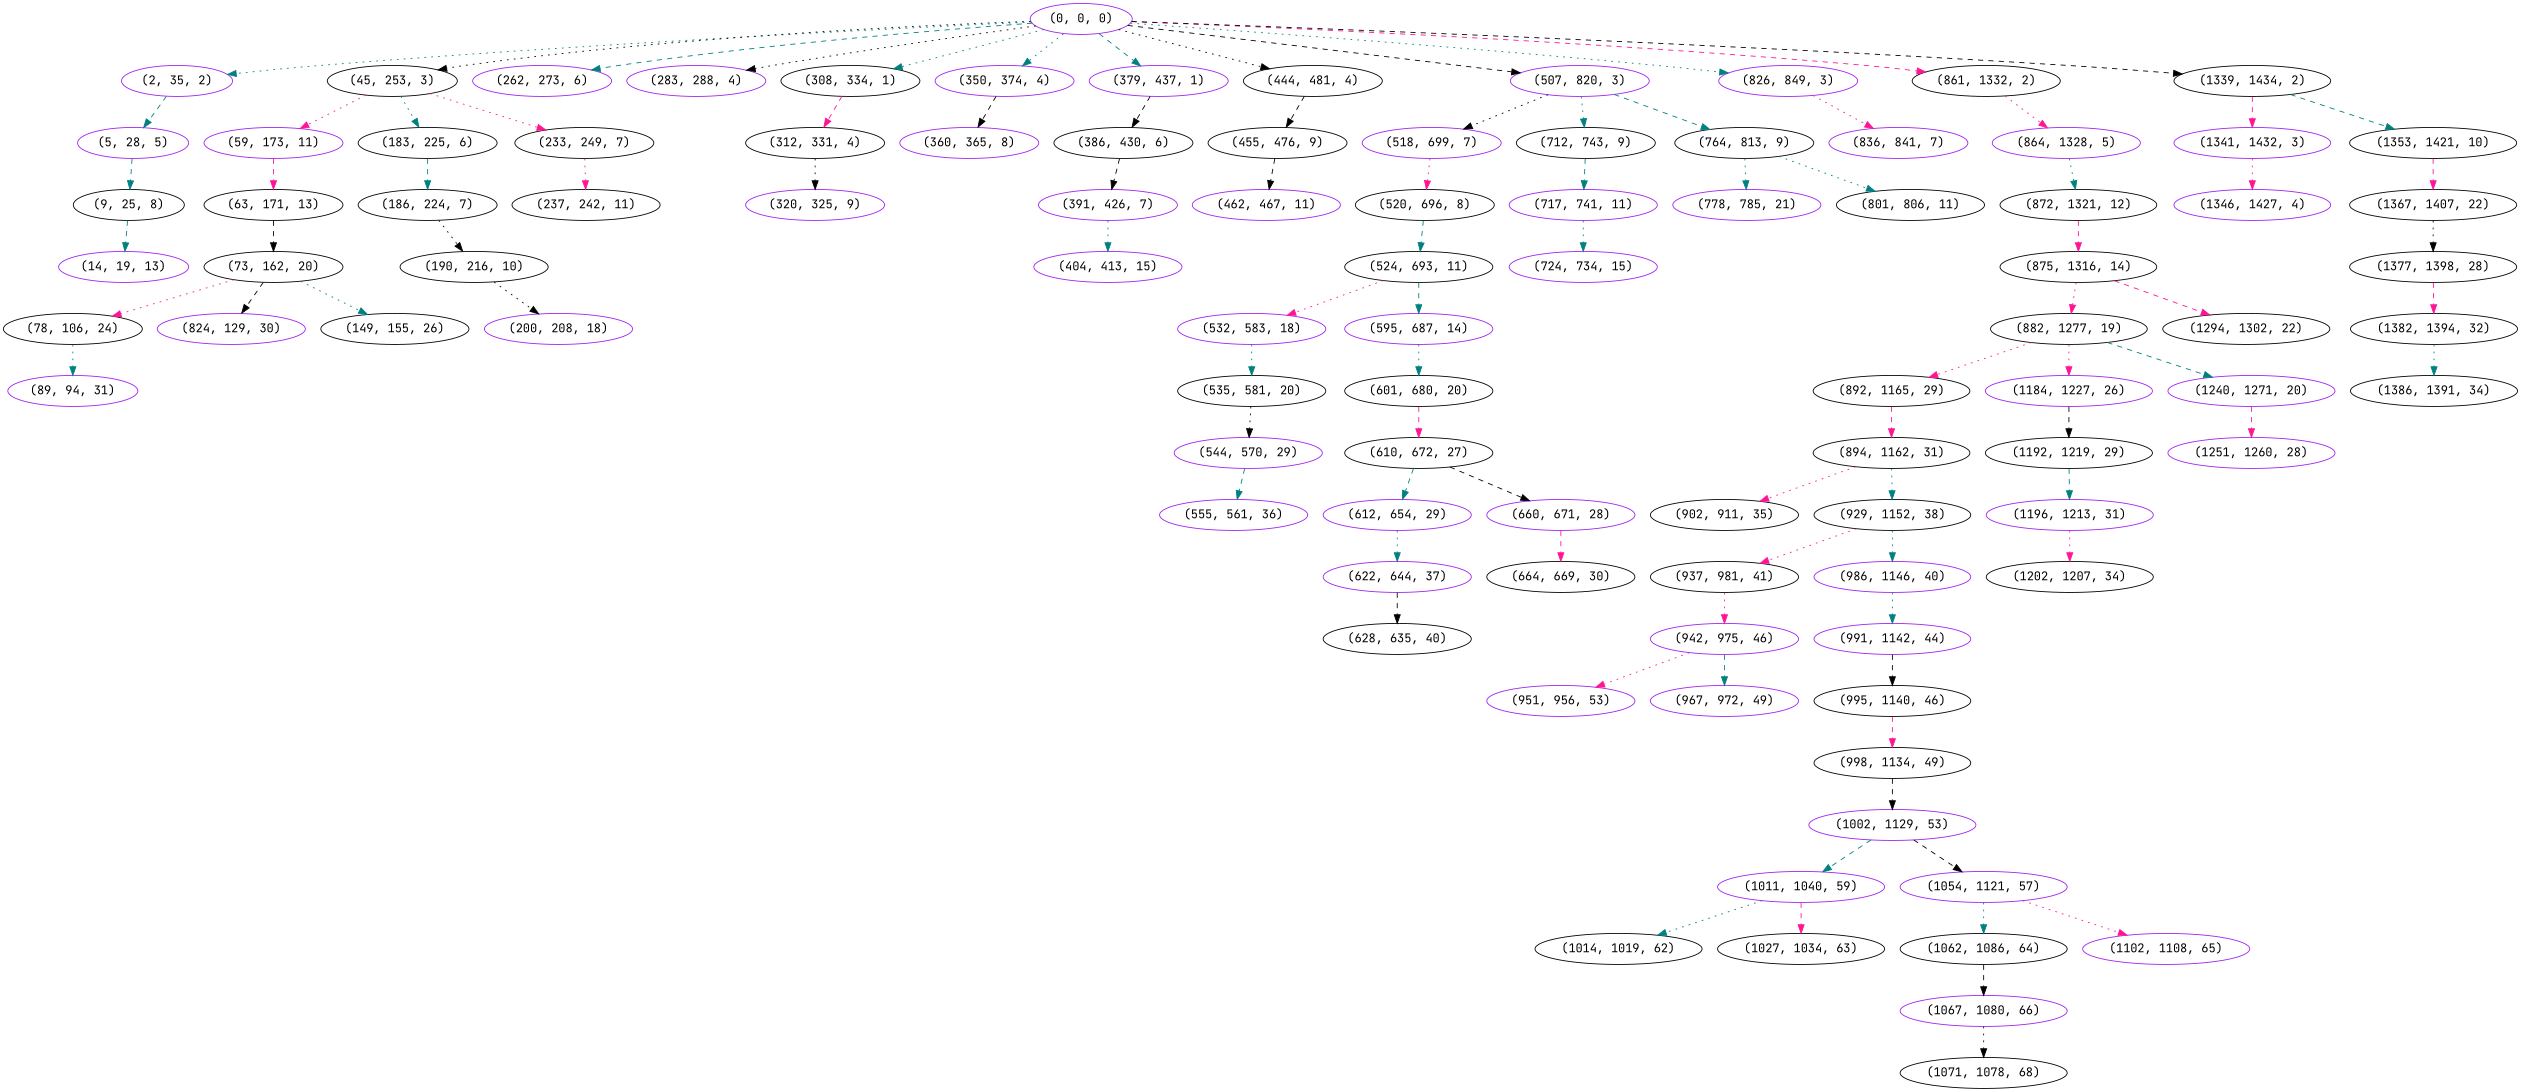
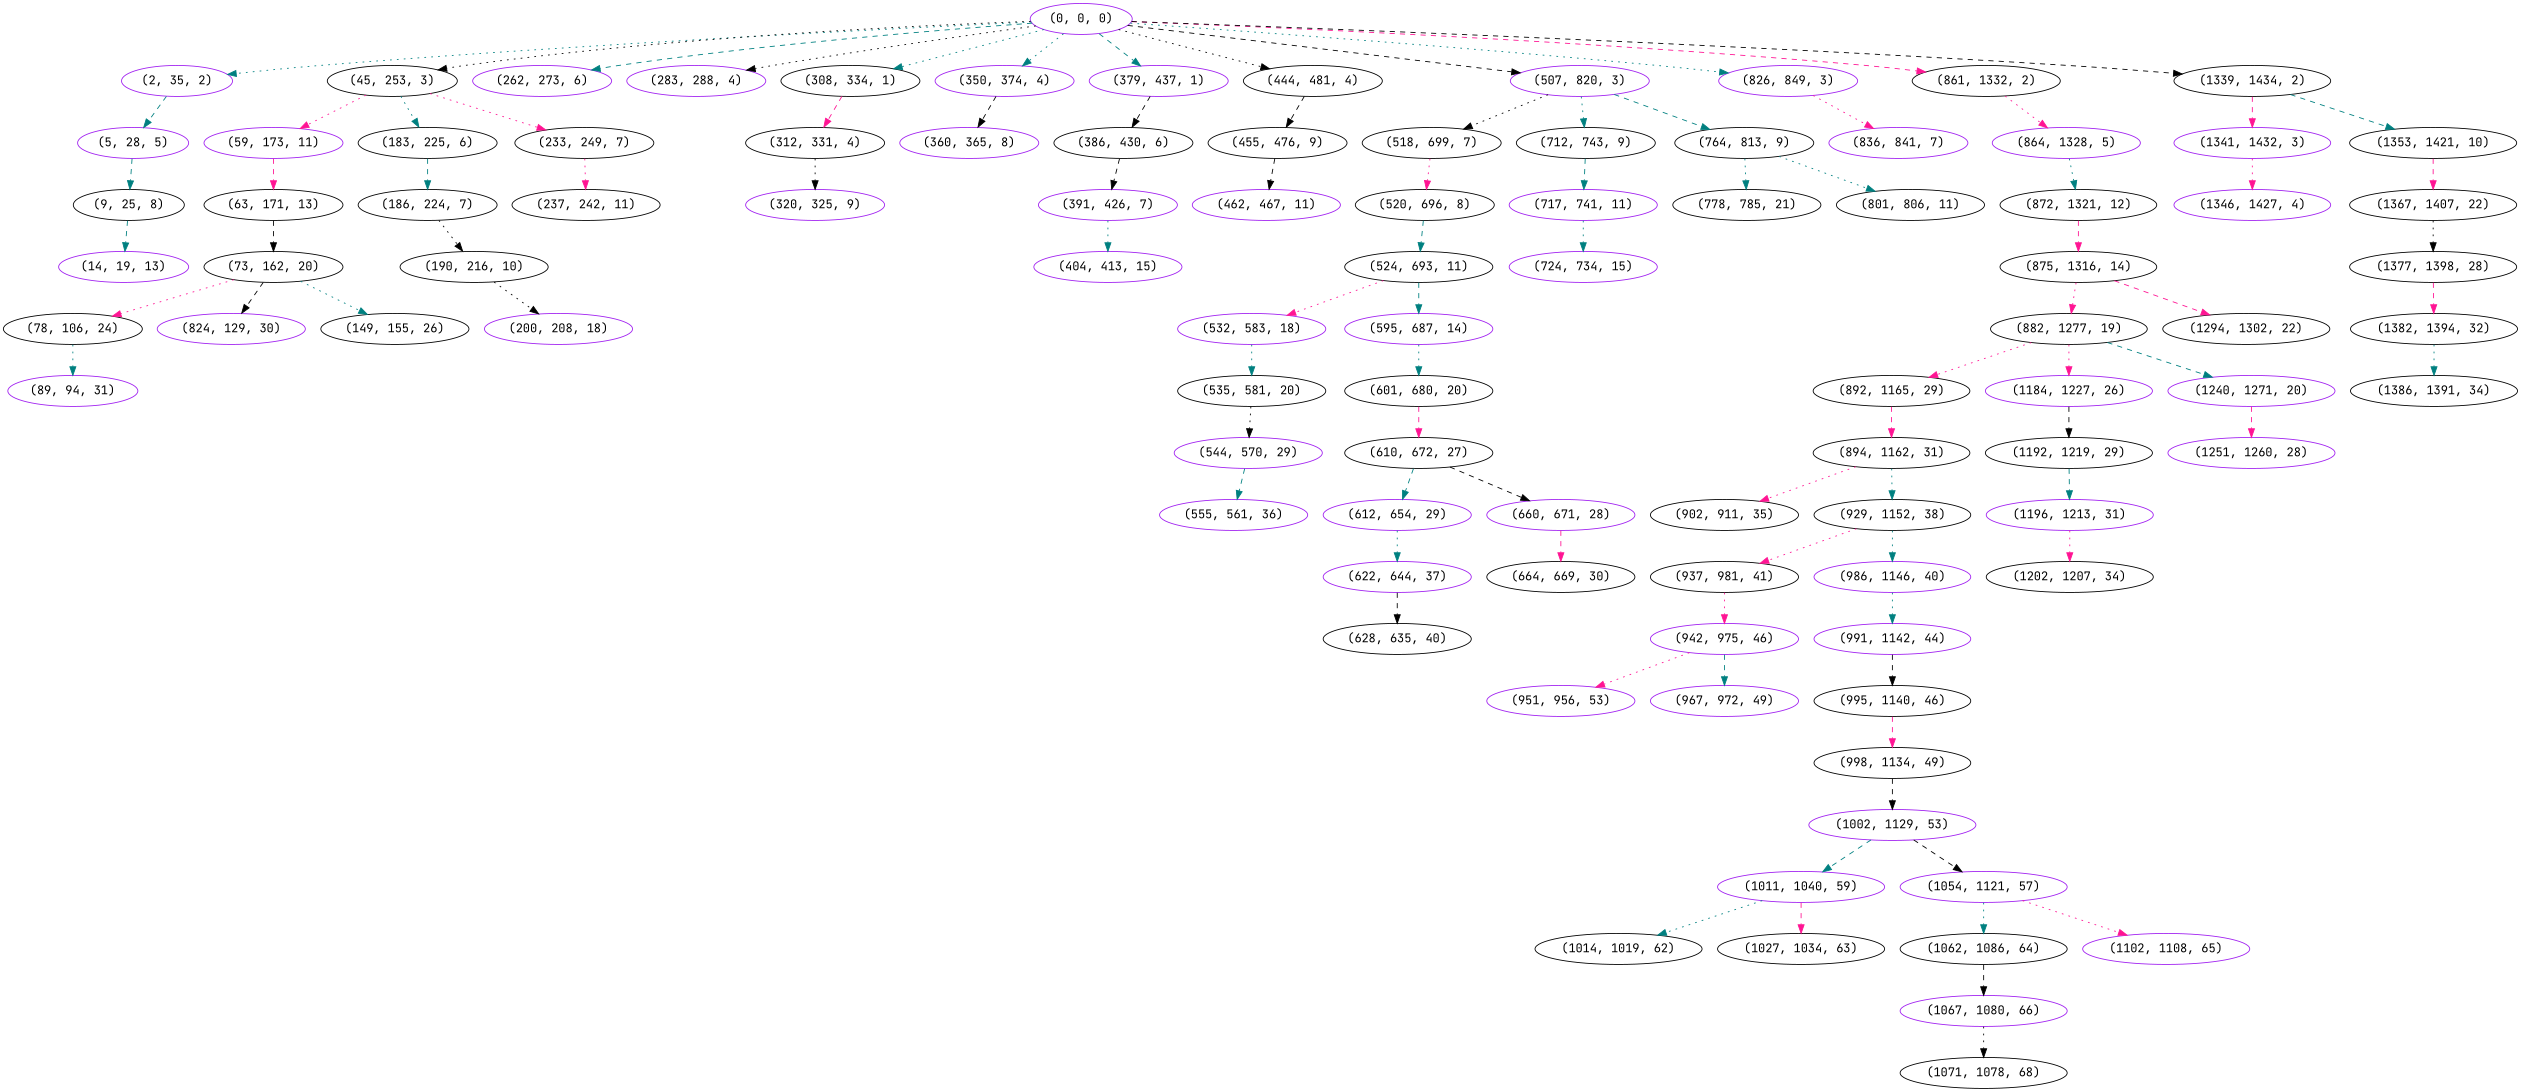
node "(518, 699, 7)": color purple -> black
node "(778, 785, 21)": color purple -> black
